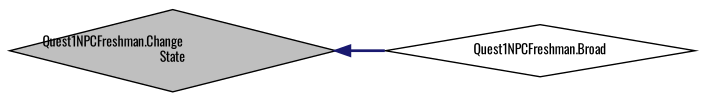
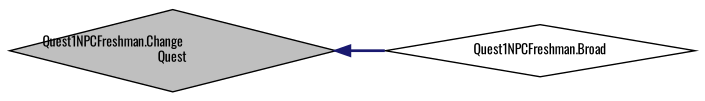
node "Quest1NPCFreshman.Change State": label "Quest1NPCFreshman.Change State" -> "Quest1NPCFreshman.Change Quest"
